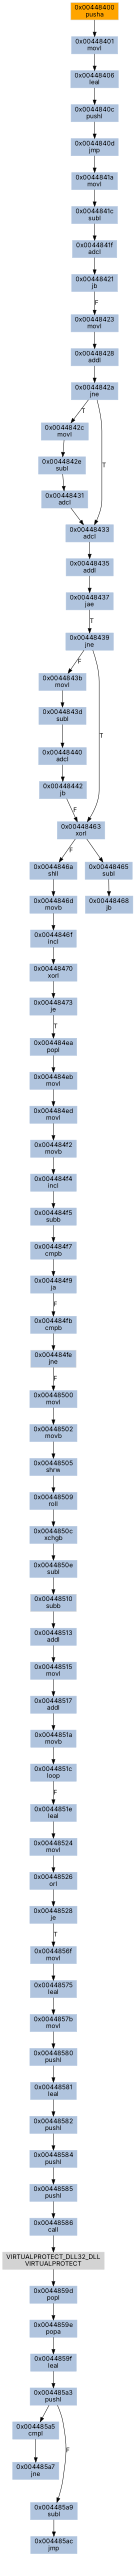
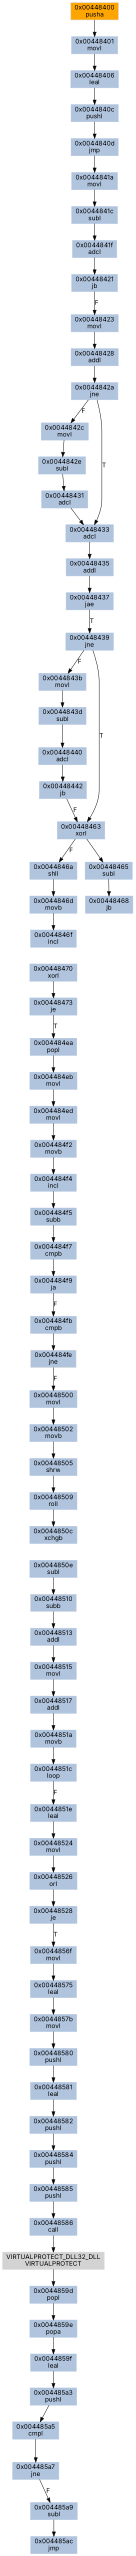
edge "0x0044842a jne" -> "0x0044842c movl": label "T" -> "F"
edge "0x0044846f incl" -> "0x00448470 xorl": removed
edge "0x0044850c xchgb" -> "0x0044850e subl": removed
edge "0x004485a3 pushl" -> "0x004485a9 subl": now "0x004485a7 jne" -> "0x004485a9 subl"
